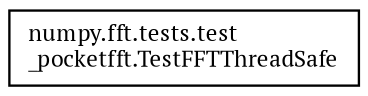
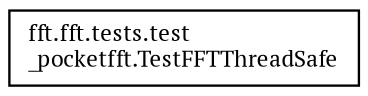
node "numpy.fft.tests.test _pocketfft.TestFFTThreadSafe": label "numpy.fft.tests.test _pocketfft.TestFFTThreadSafe" -> "fft.fft.tests.test _pocketfft.TestFFTThreadSafe"
